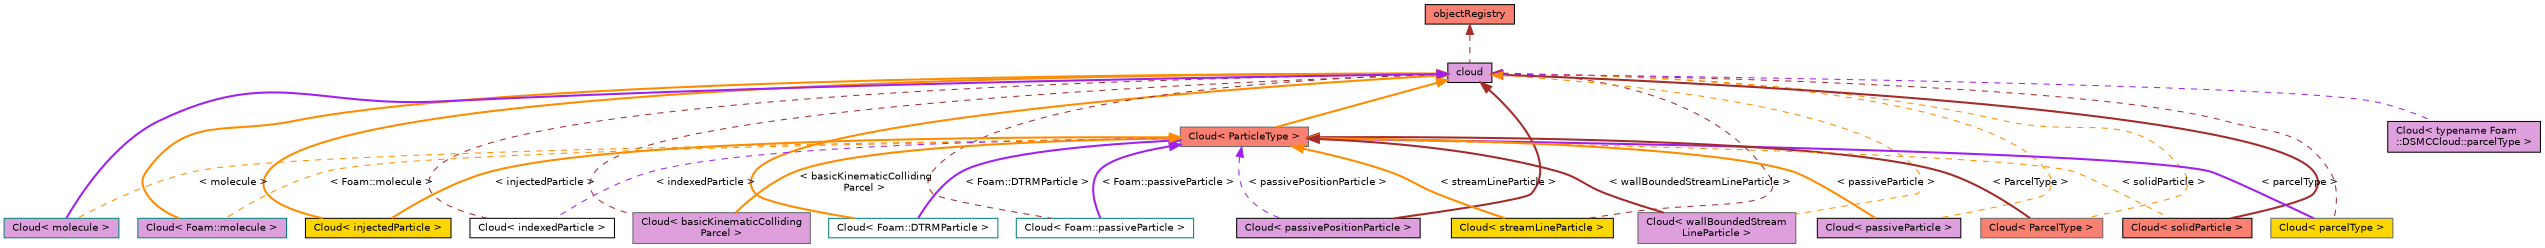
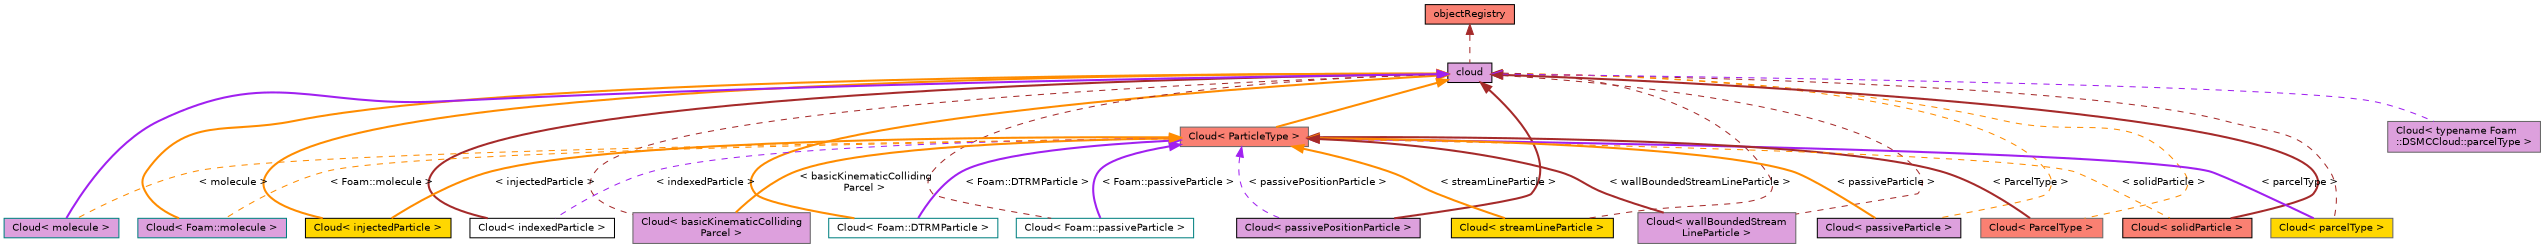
edge "Cloud< indexedParticle >" -> "cloud": style dashed -> bold
edge "Cloud< wallBoundedStream LineParticle >" -> "cloud": color darkorange -> brown
node "Cloud< typename Foam ::DSMCCloud::parcelType >": color black -> gray40
